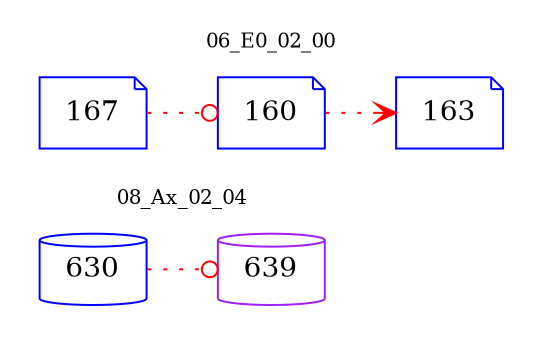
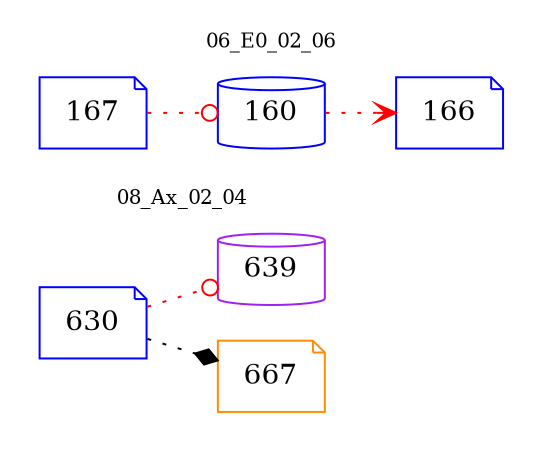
cluster "06_E0_02_00": label "06_E0_02_00" -> "06_E0_02_06"
node "160": shape note -> cylinder
node "163": label "163" -> "166"
node "630": shape cylinder -> note
node "667": added
